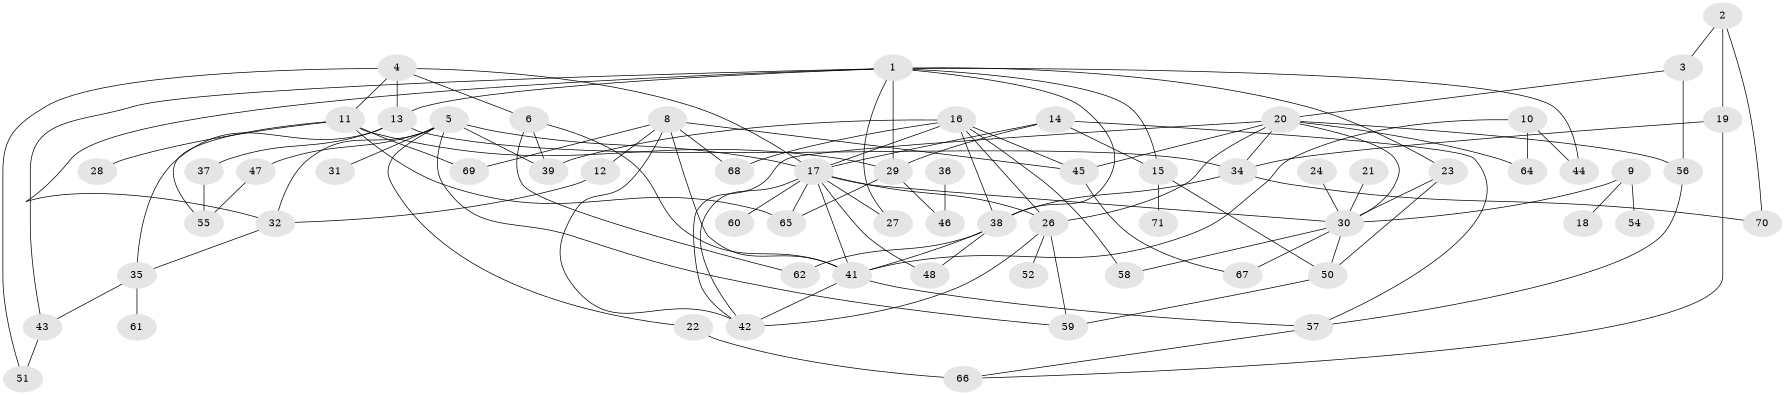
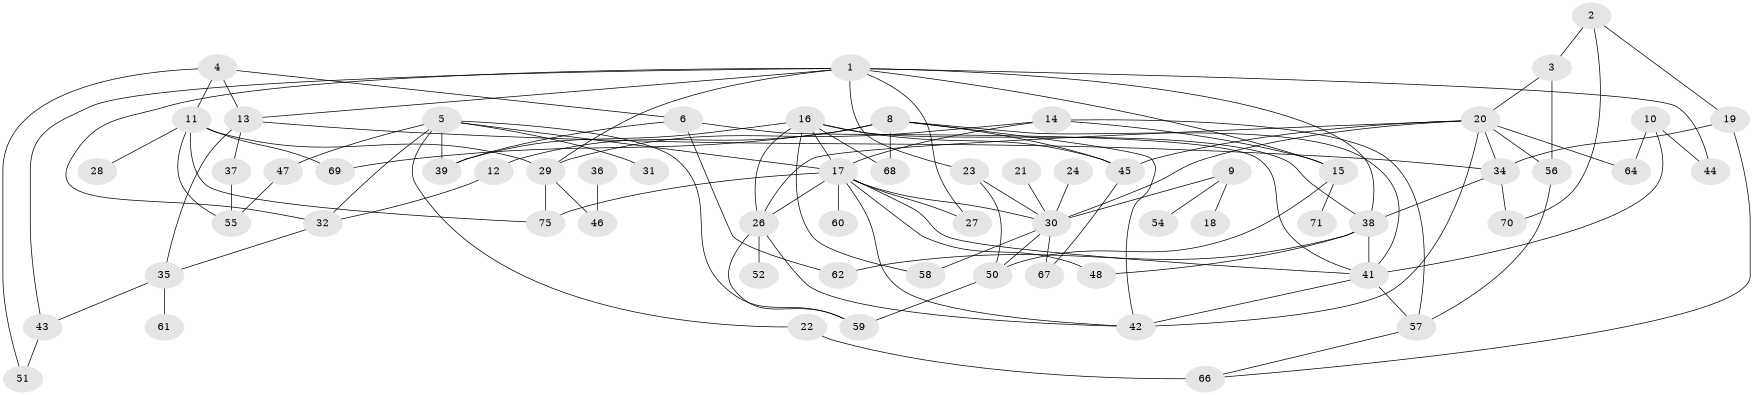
edge "4" -- "17": removed
node "65": label "65" -> "75"
